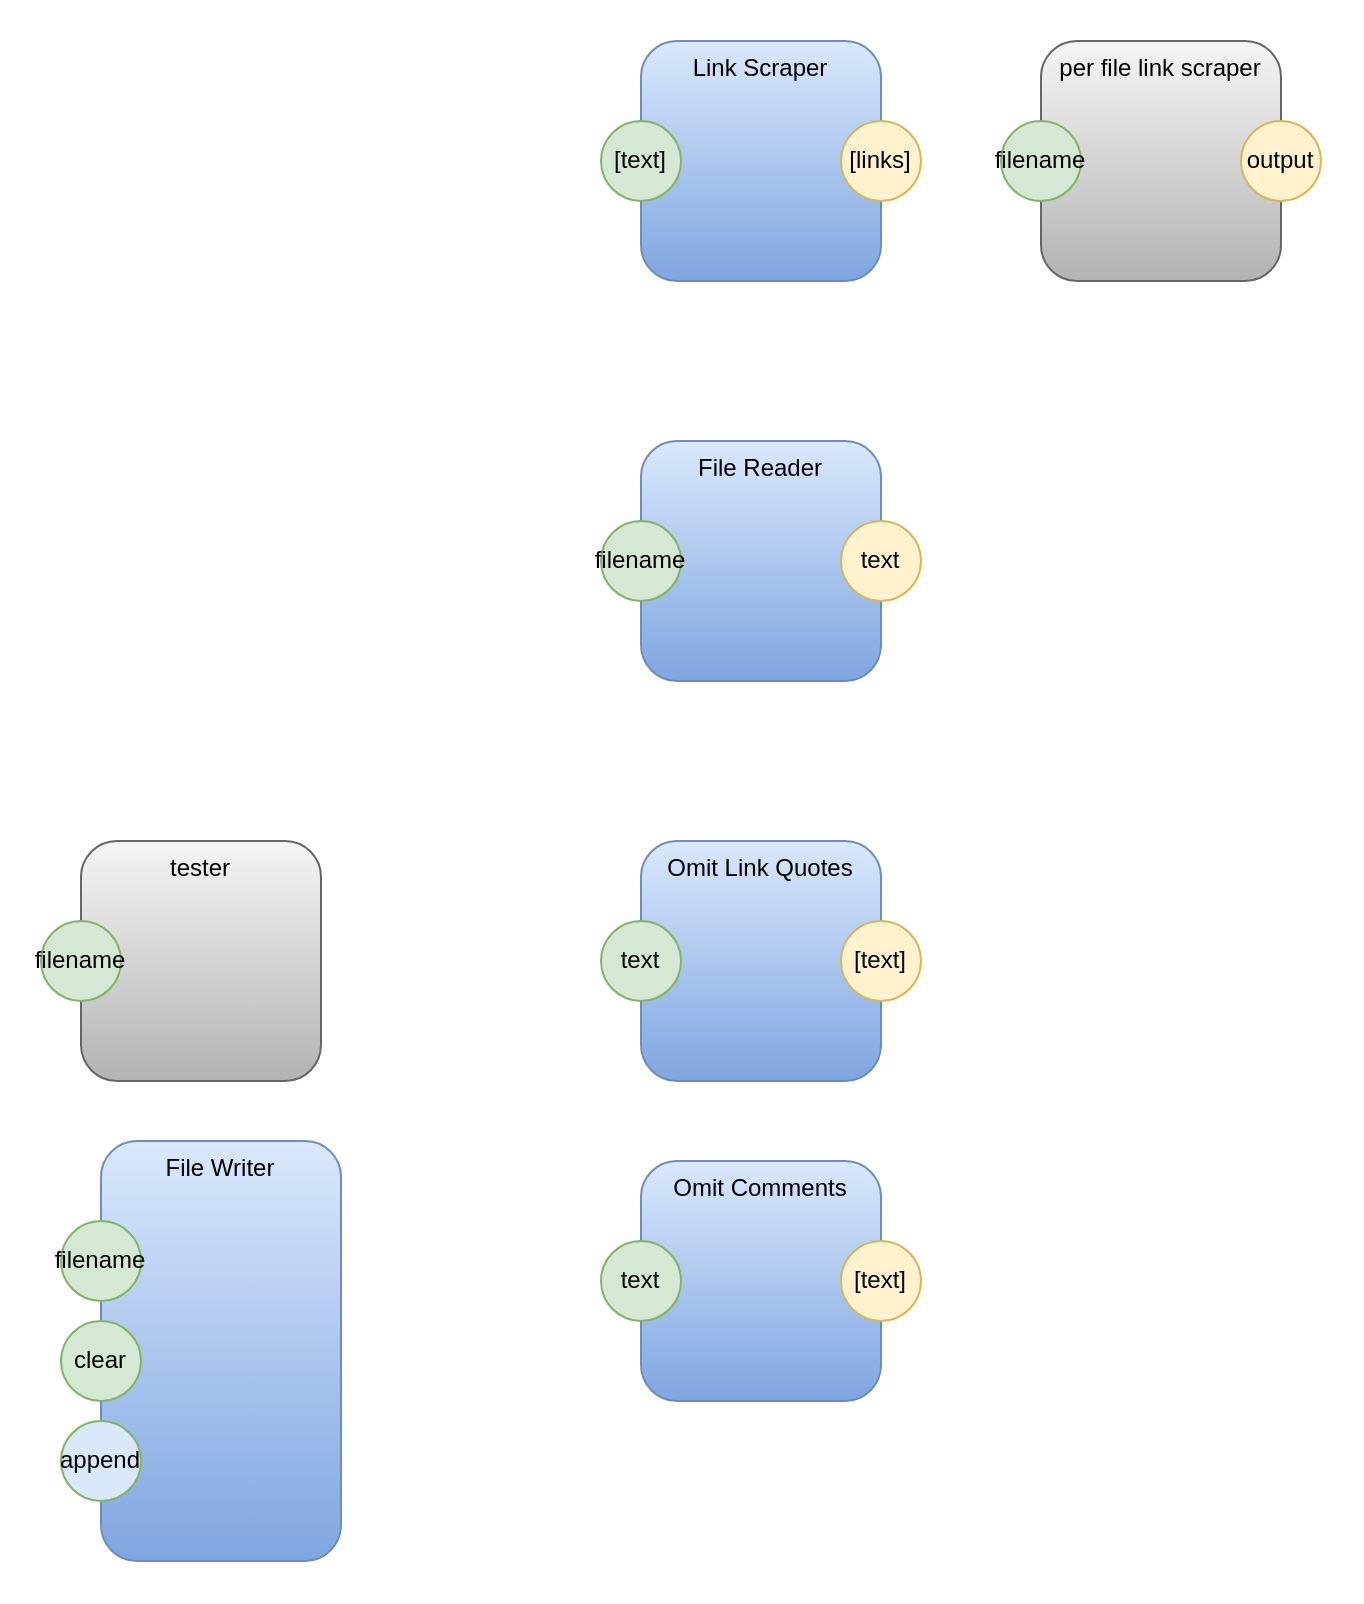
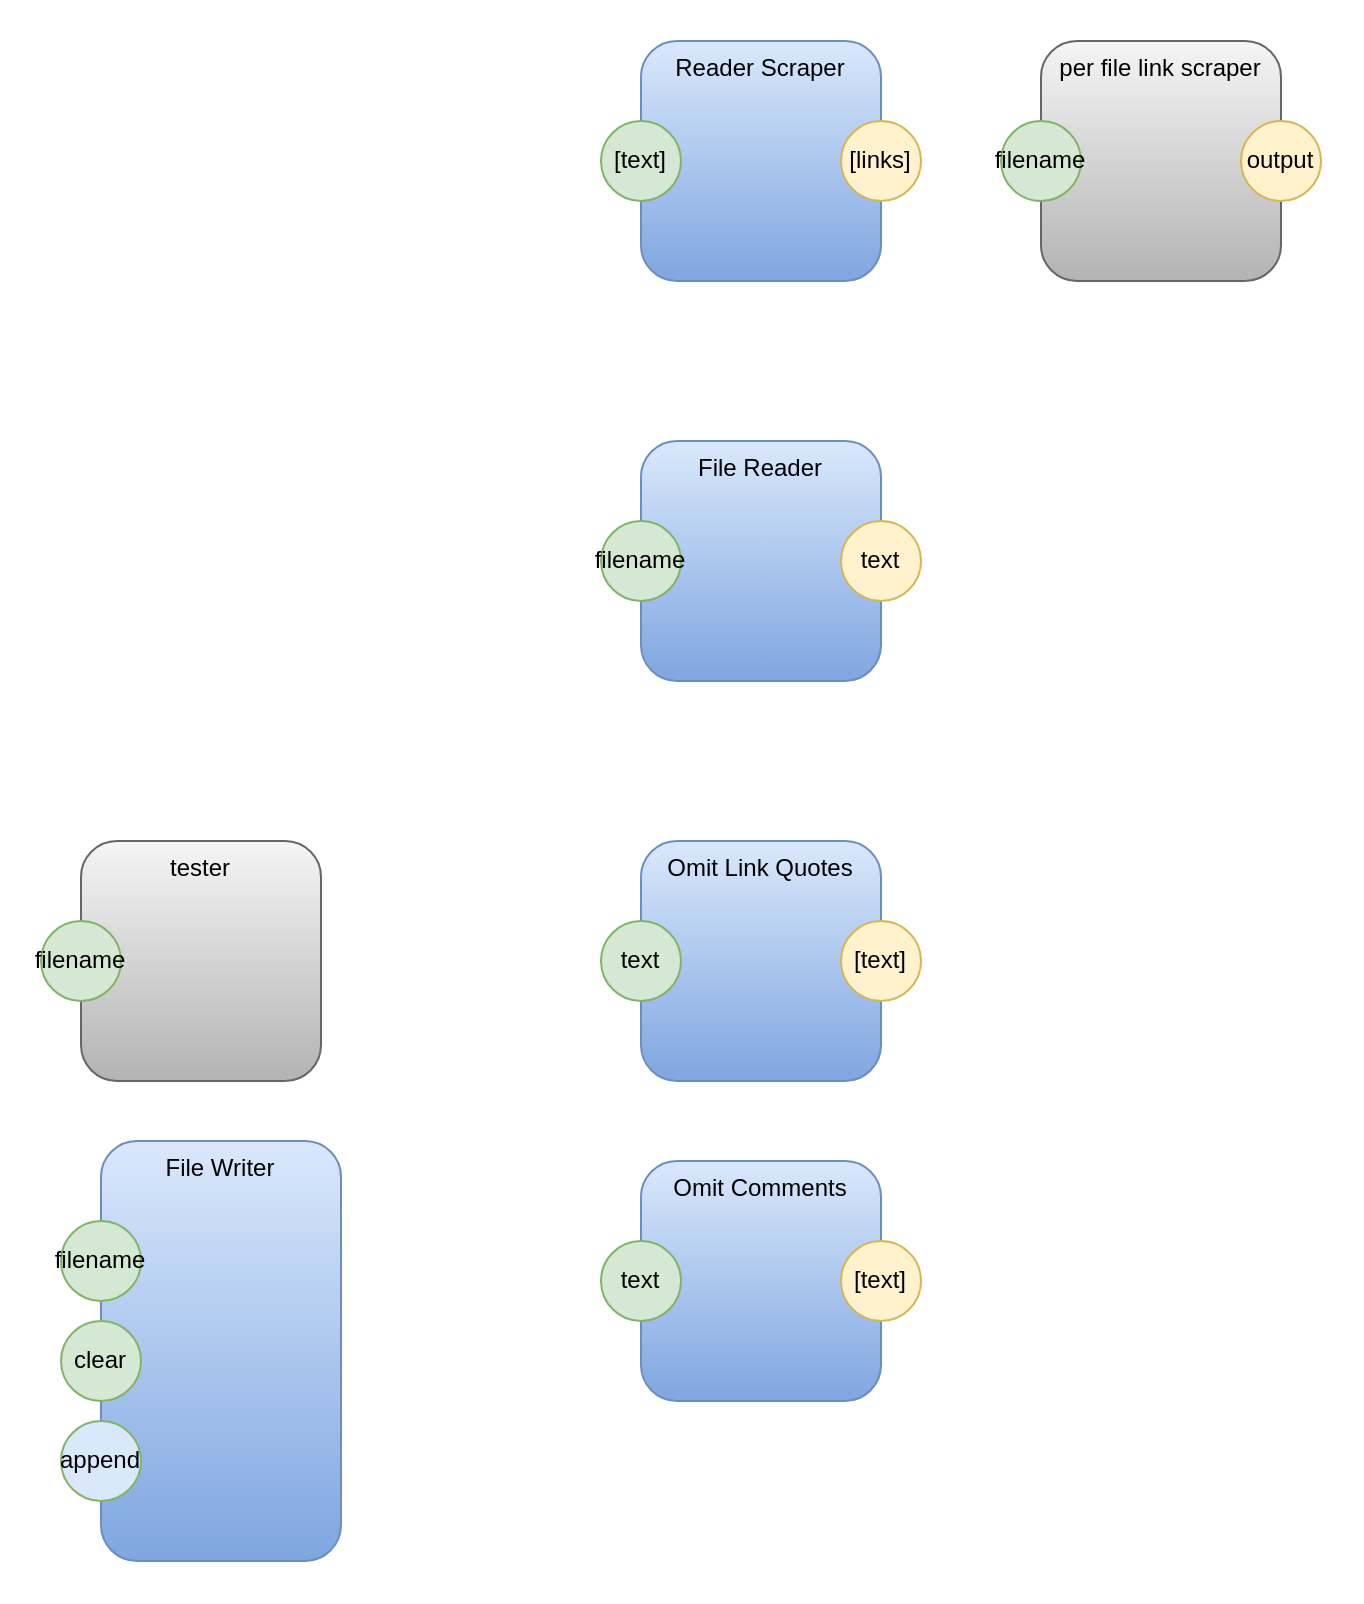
node "Link Scraper": label "Link Scraper" -> "Reader Scraper"
